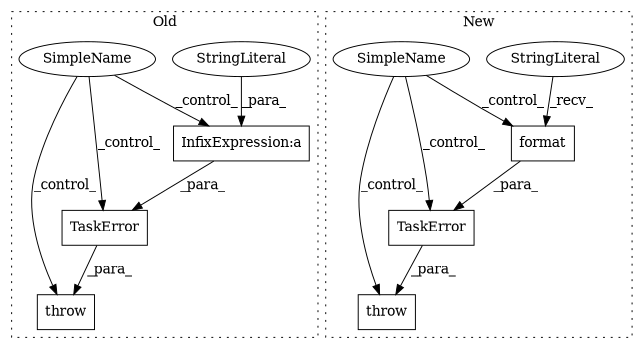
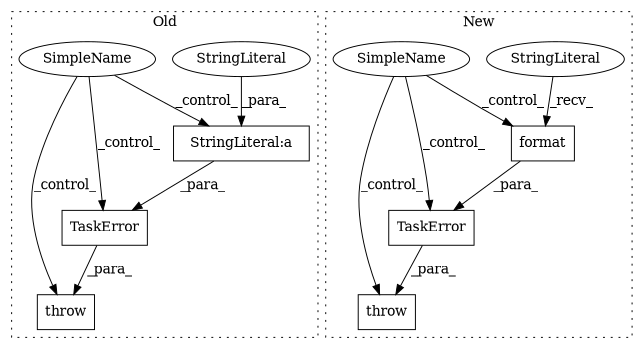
node "InfixExpression:a": label "InfixExpression:a" -> "StringLiteral:a"
